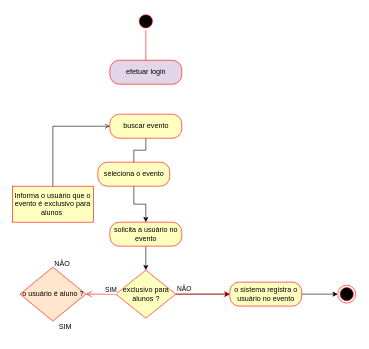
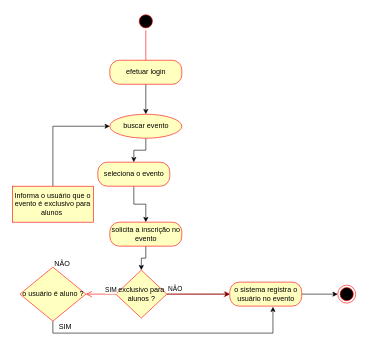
node "efetuar login": fillcolor #e1d5e7 -> #ffffc0
edge "efetuar login" -> "buscar evento": added
edge "Informa o usuário que o evento é exclusivo para alunos" -> "buscar evento": arrowhead open -> classic
node "buscar evento": shape rounded rectangle -> ellipse
edge "buscar evento" -- "seleciona o evento": arrowhead none -> classic
node "solicita a usuário no evento": label "solicita a usuário no evento" -> "solicita a inscrição no evento"
node "o usuário é aluno ?": fillcolor #ffe6cc -> #ffffc0
node "exclusivo para alunos ?": size 60x48 -> 51x48
edge "o usuário é aluno ?" -> "o sistema registra o usuário no evento": added
